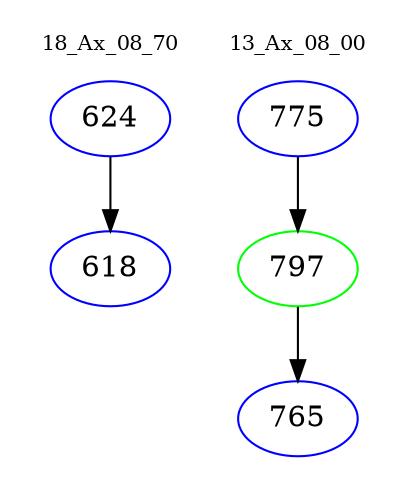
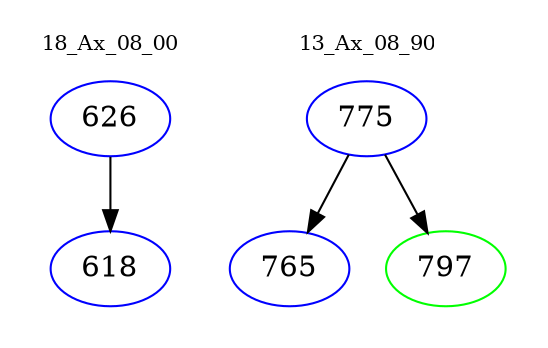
cluster "18_Ax_08_70": label "18_Ax_08_70" -> "18_Ax_08_00"
cluster "13_Ax_08_00": label "13_Ax_08_00" -> "13_Ax_08_90"
node "624": label "624" -> "626"
edge "797" -> "765": now "775" -> "765"
